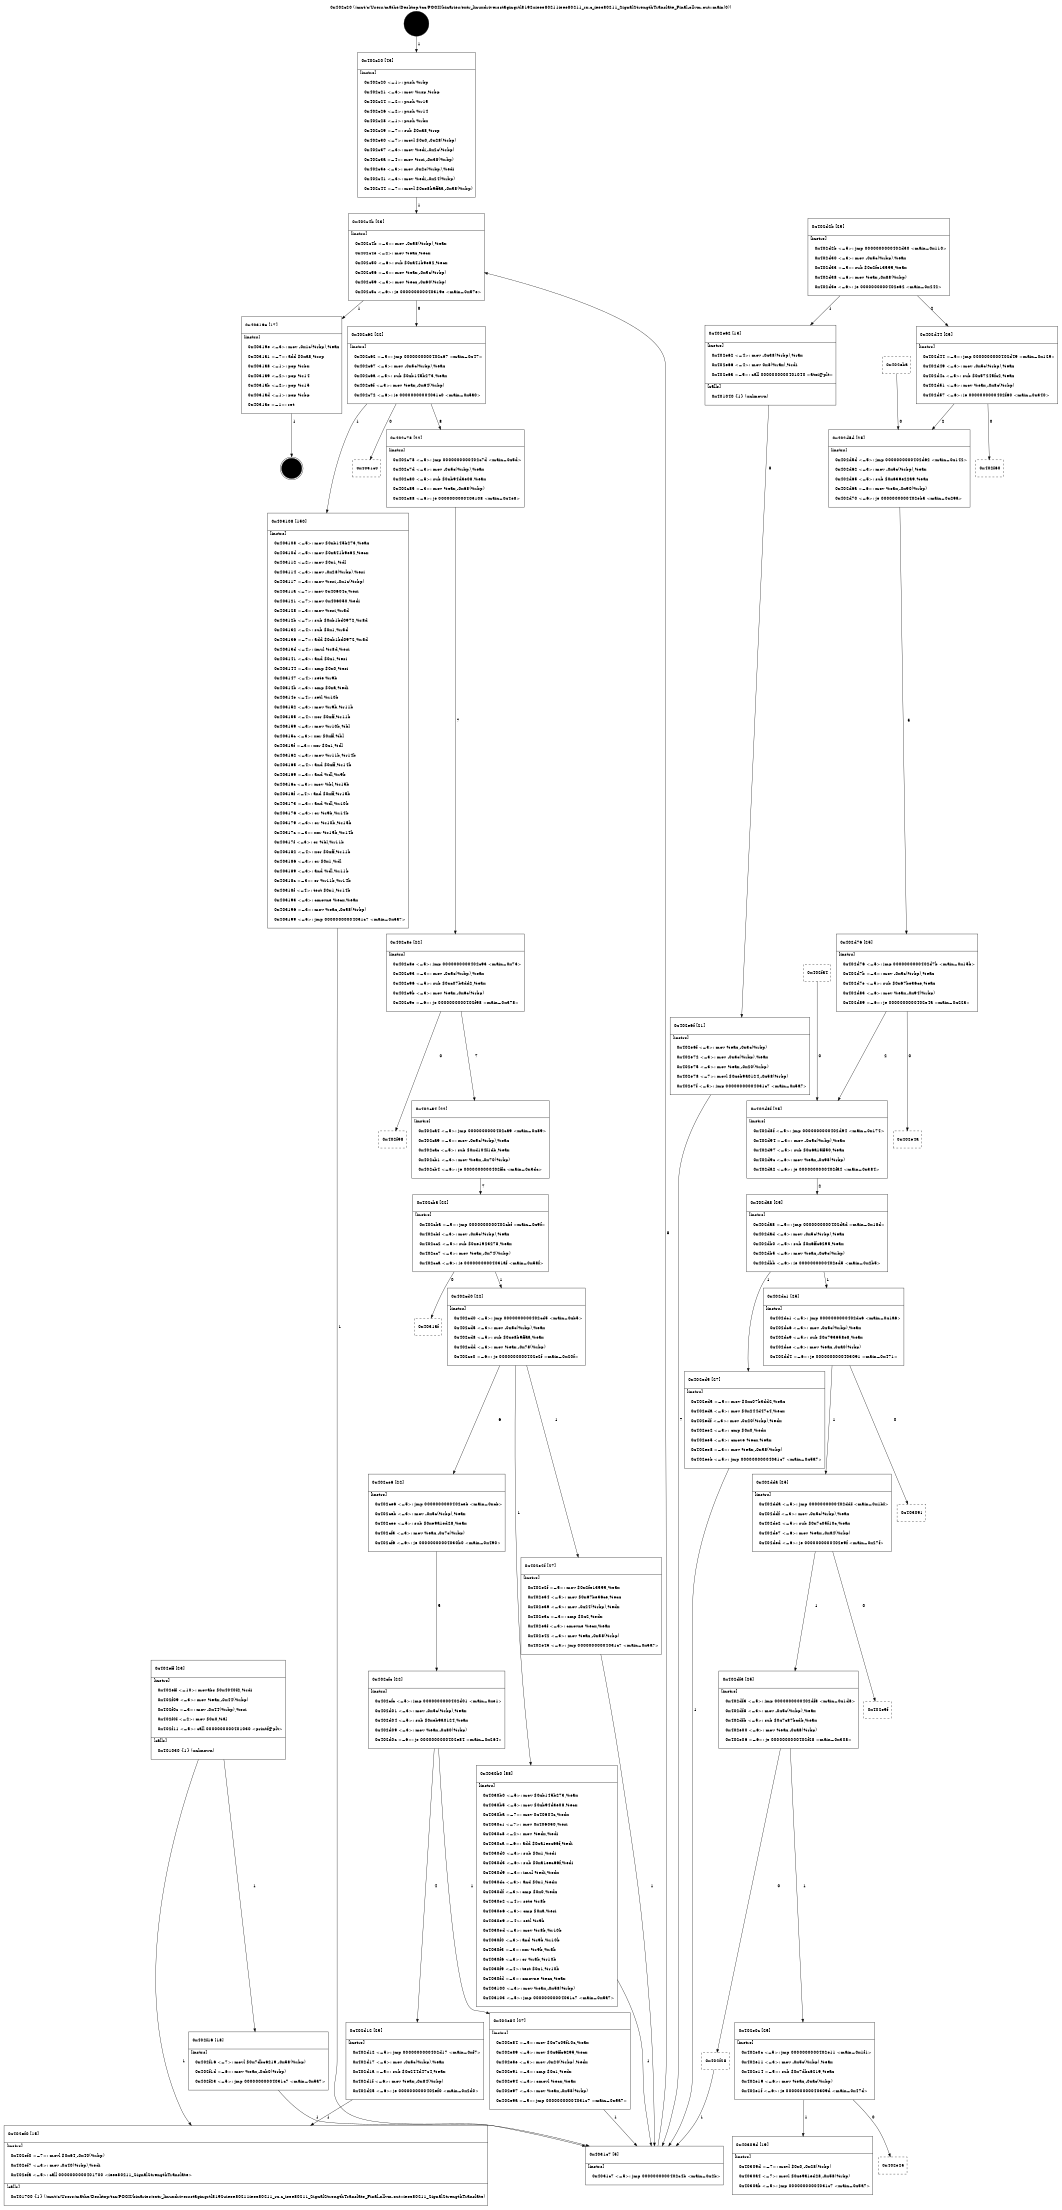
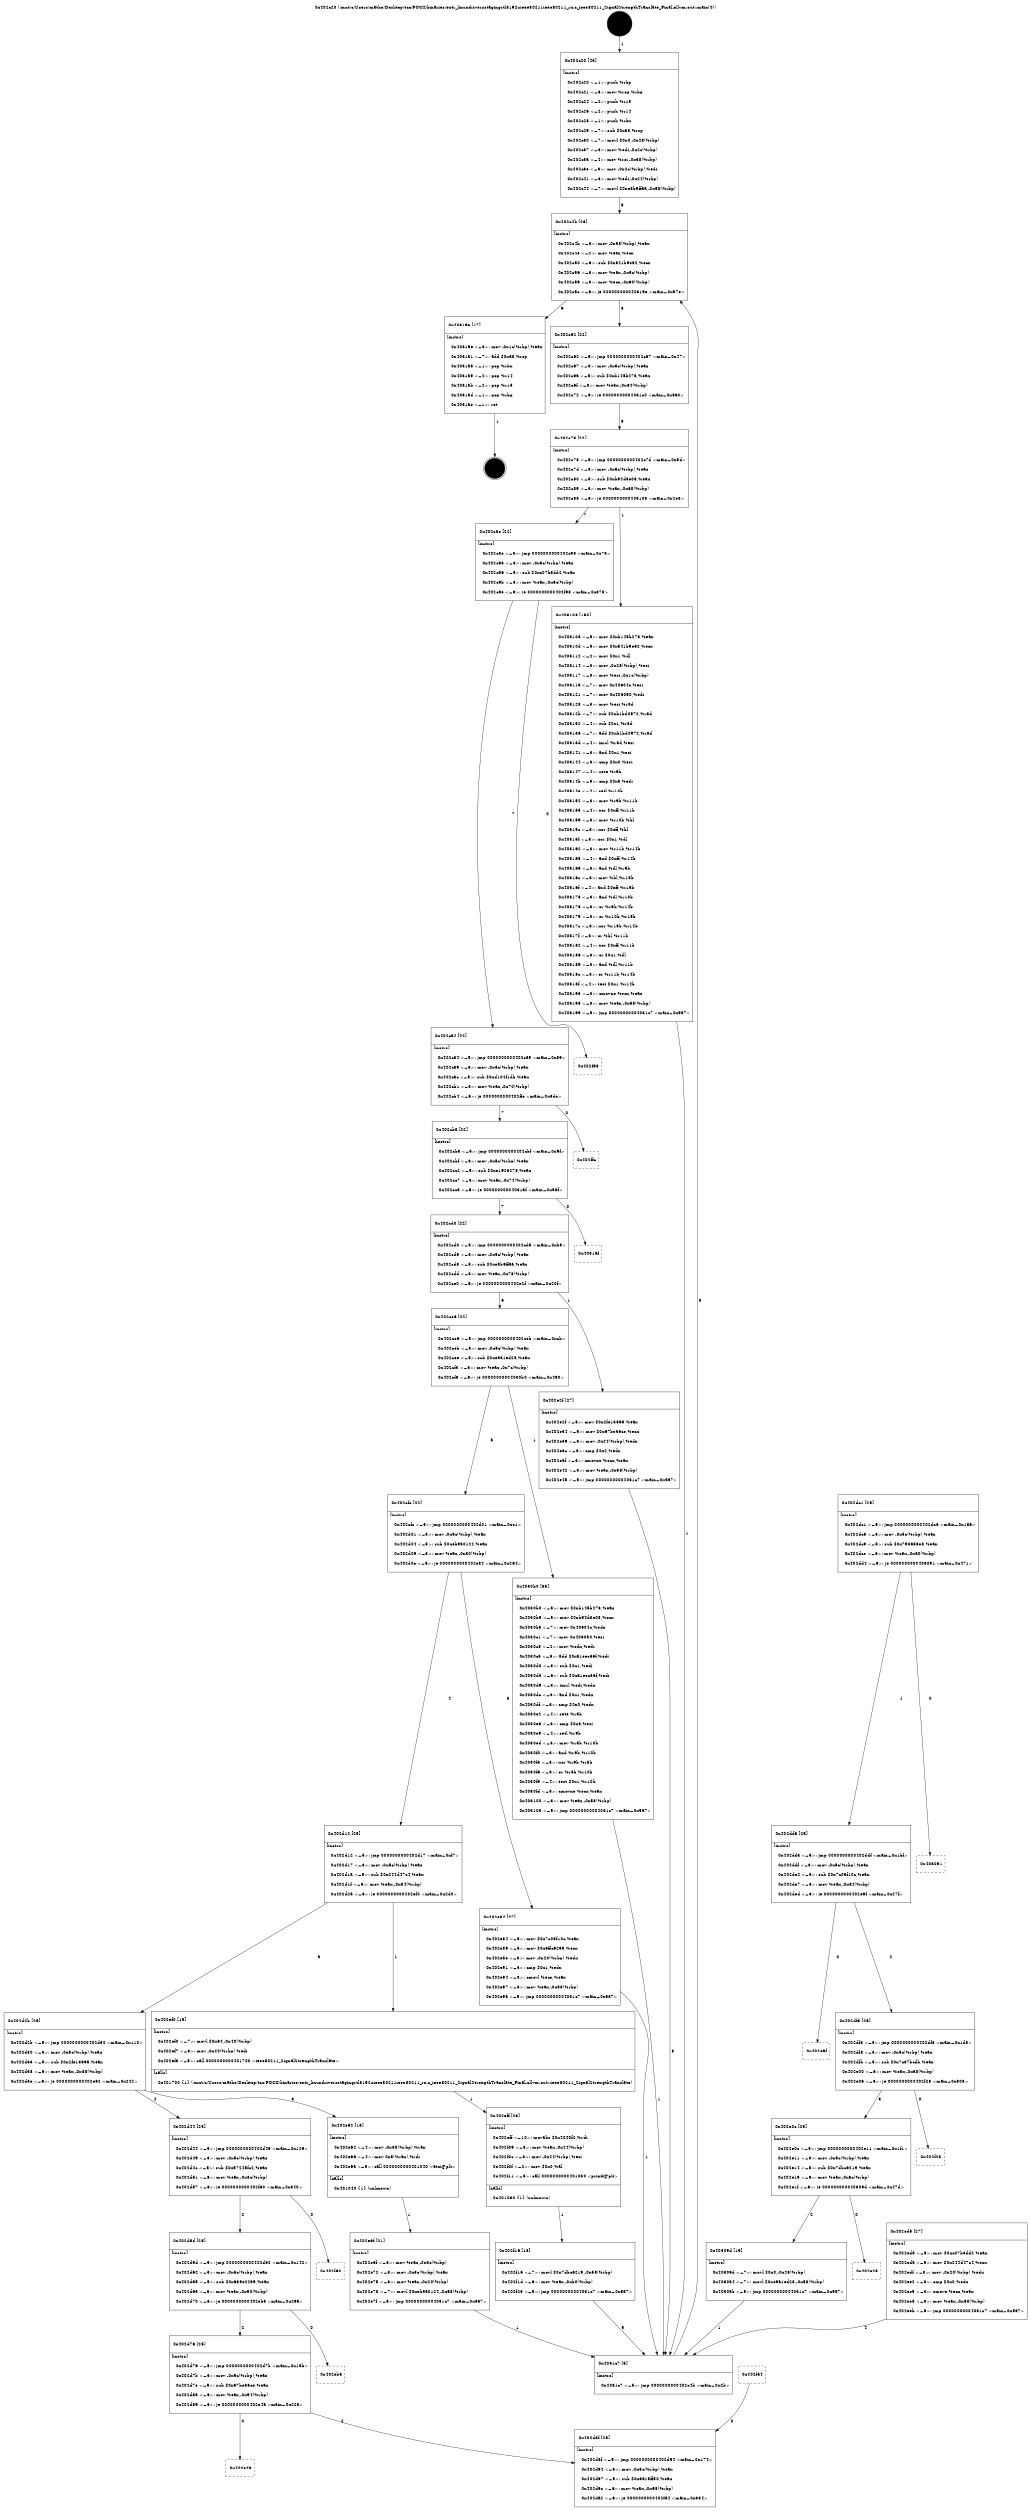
edge "0x402c20 [43]" -> "0x402c4b [23]": label " 1" -> " 5"
edge "0x402c4b [23]" -> "0x40319e [17]": label " 1" -> " 9"
edge "0x402d2b [25]" -> "0x402e62 [13]": label " 1" -> " 3"
edge "0x402eba" -> "0x402d5d [25]": reversed
edge "0x402c62 [22]" -> "0x403108 [150]": now "0x402c78 [22]" -> "0x403108 [150]"
node "0x4031c0": removed
edge "0x402e62 [13]" -> "0x402e6f [21]": label " 8" -> " 1"
edge "0x402d5d [25]" -> "0x402d76 [25]": label " 5" -> " 2"
node "0x402ffc": added
node "0x402da8 [25]": removed
edge "0x402cba [22]" -> "0x402cd0 [22]": label " 1" -> " 7"
edge "0x402e6f [21]" -> "0x4031c7 [5]": label " 7" -> " 1"
edge "0x402cd0 [22]" -> "0x4030b0 [88]": now "0x402ce6 [22]" -> "0x4030b0 [88]"
edge "0x402dda [25]" -> "0x402df3 [25]": label " 1" -> " 2"
edge "0x402ed5 [27]" -> "0x4031c7 [5]": label " 1" -> " 4"
edge "0x402cfc [22]" -> "0x402e84 [27]": label " 1" -> " 8"
edge "0x402e2f [27]" -> "0x4031c7 [5]": label " 1" -> " 8"
edge "0x402df3 [25]" -> "0x402e0c [25]": label " 1" -> " 3"
edge "0x402eff [23]" -> "0x402ef0 [15]": reversed
edge "0x402d12 [25]" -> "0x402d2b [25]": added, label "3"
edge "0x402f28" -> "0x4031c7 [5]": now "0x40309d [19]" -> "0x4031c7 [5]"
edge "0x402f16 [18]" -> "0x4031c7 [5]": label " 1" -> " 5"
edge "0x402e0c [25]" -> "0x40309d [19]": label " 1" -> " 2"
